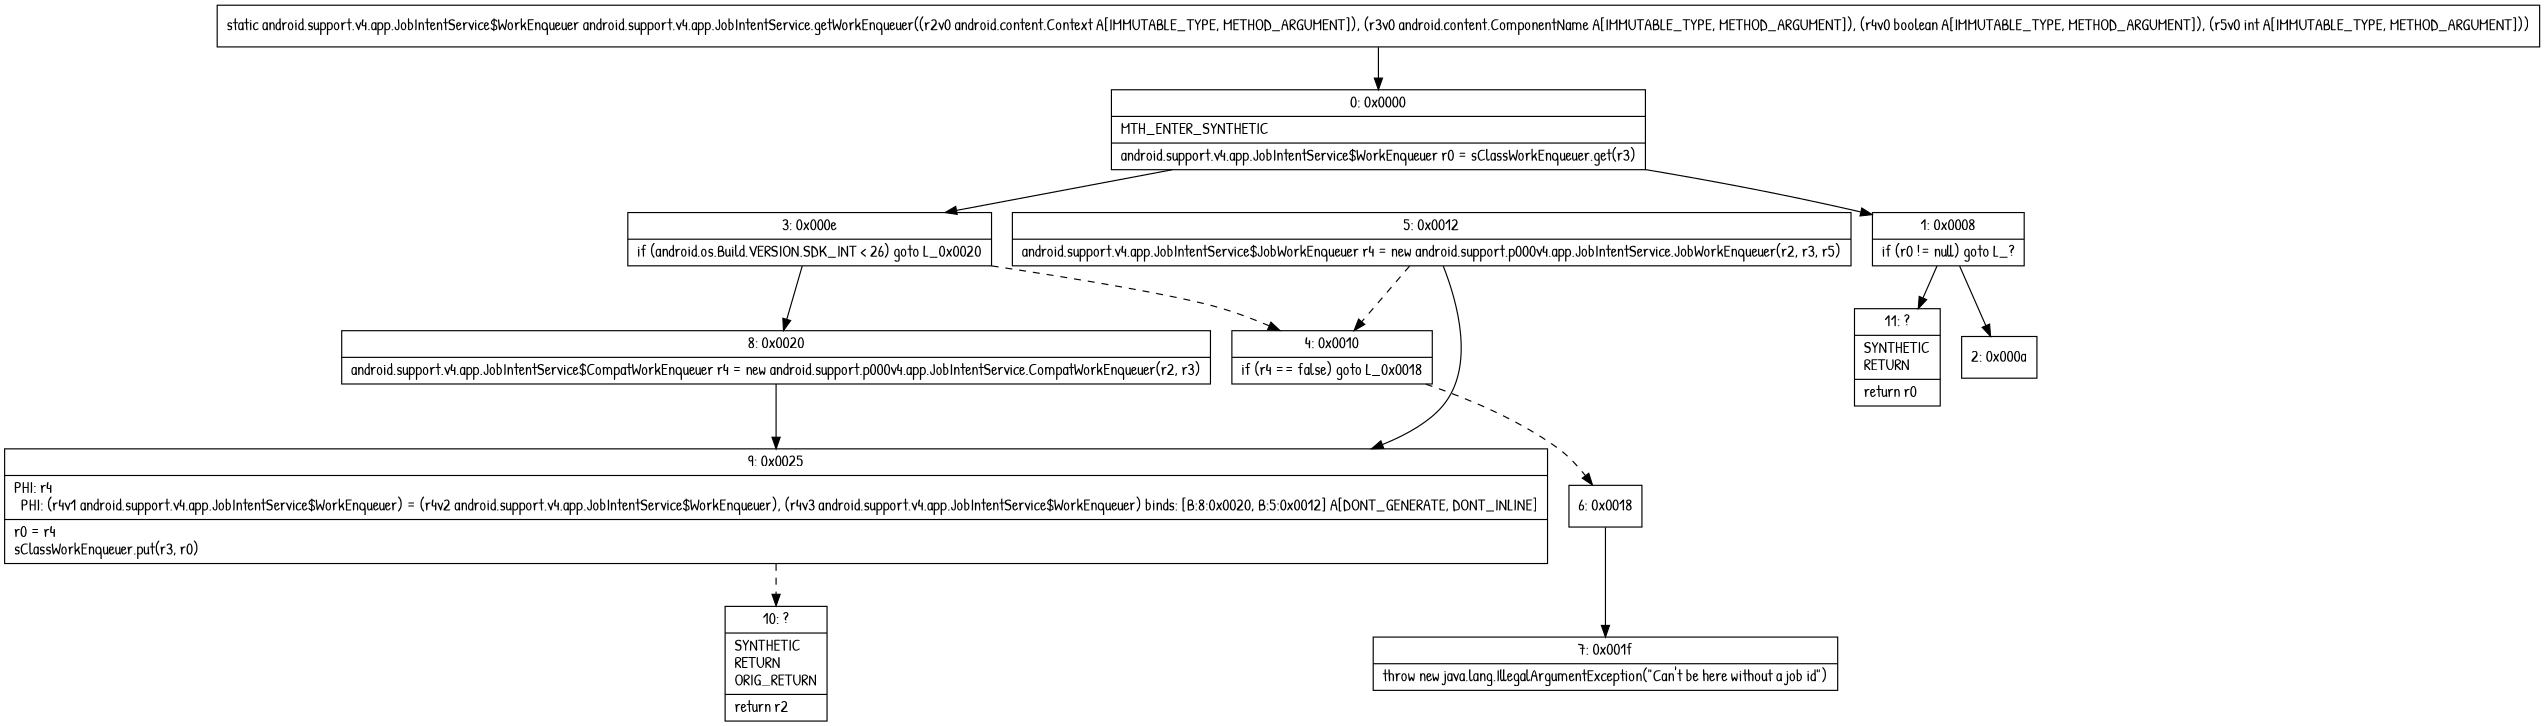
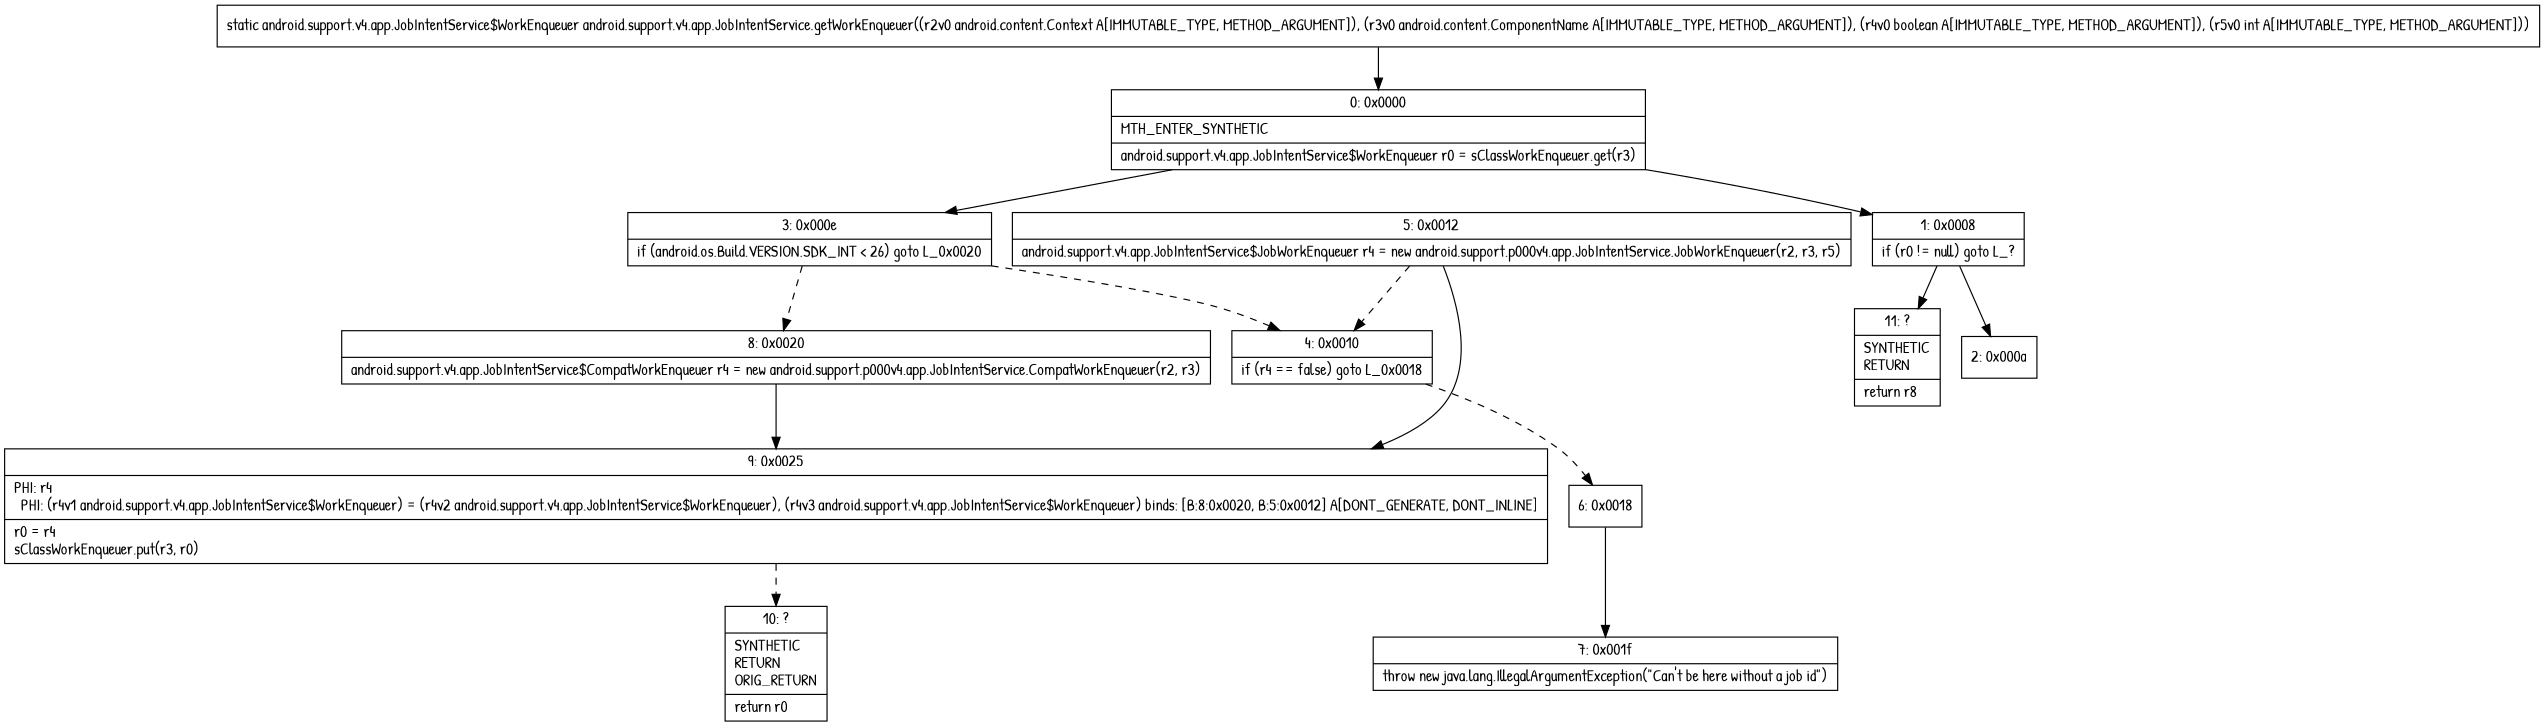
edge "3: 0x000e" -> "8: 0x0020": style solid -> dashed
node "11: ?": text "return r0" -> "return r8"
node "10: ?": text "return r2" -> "return r0"
